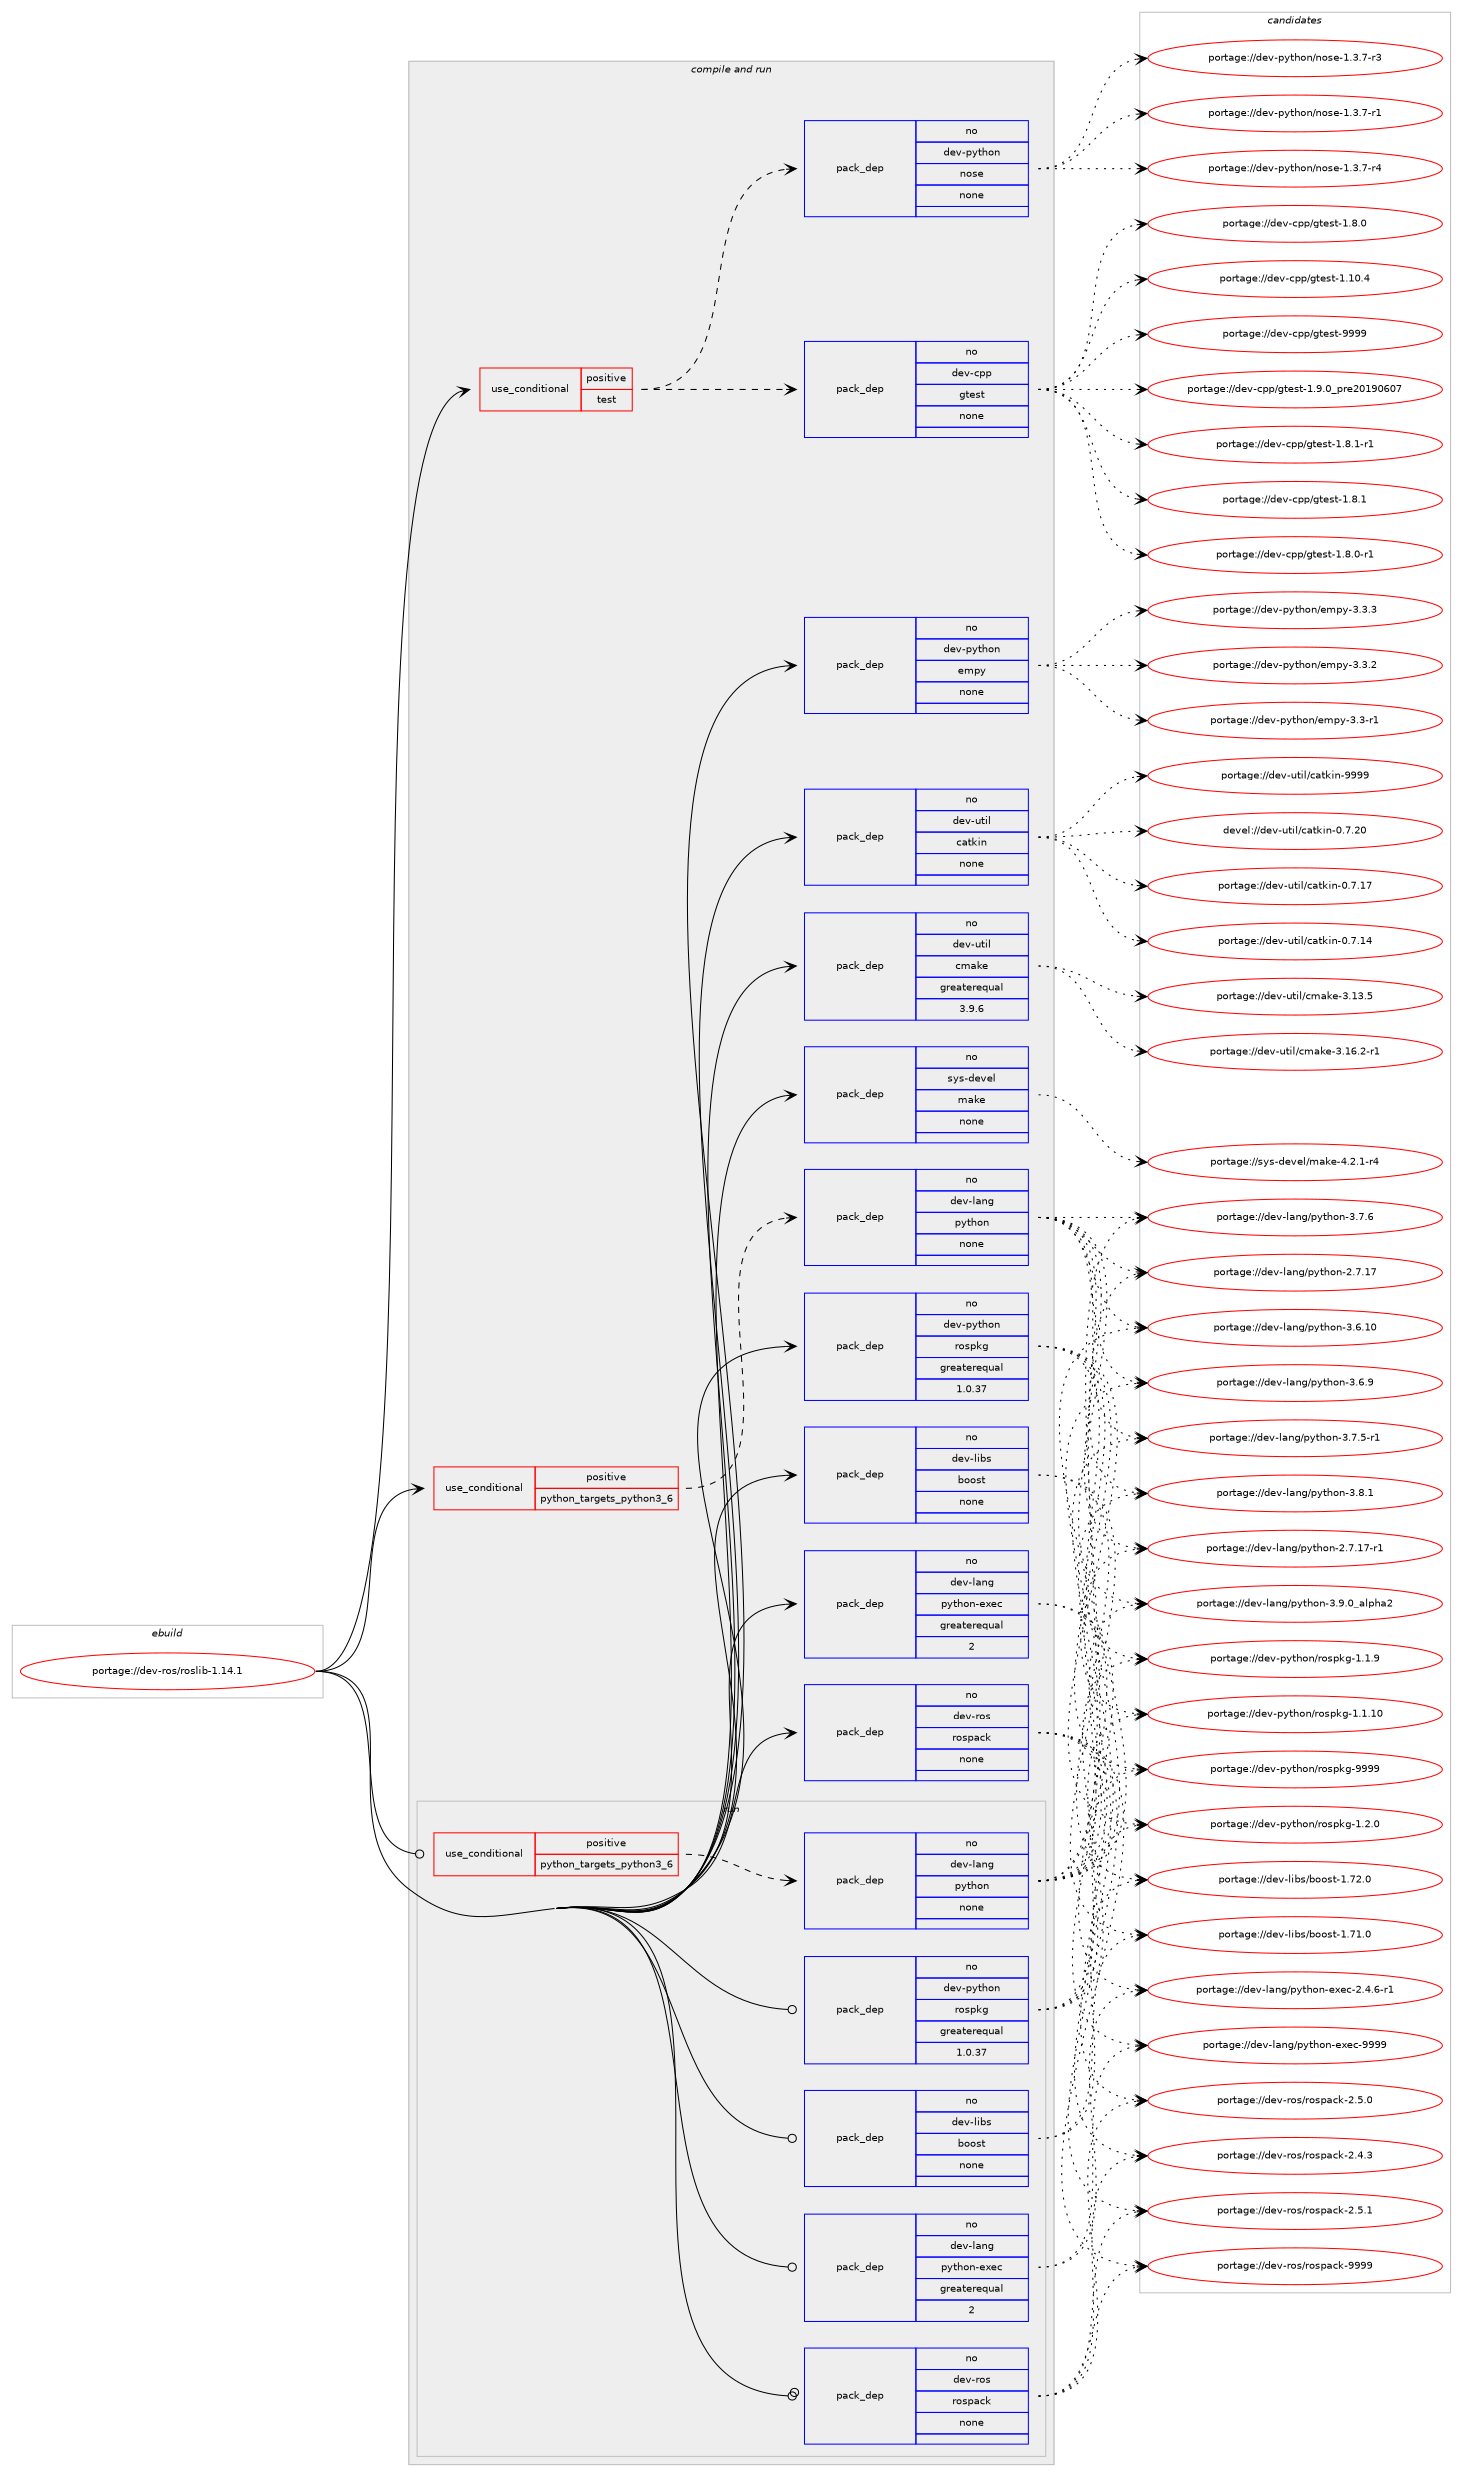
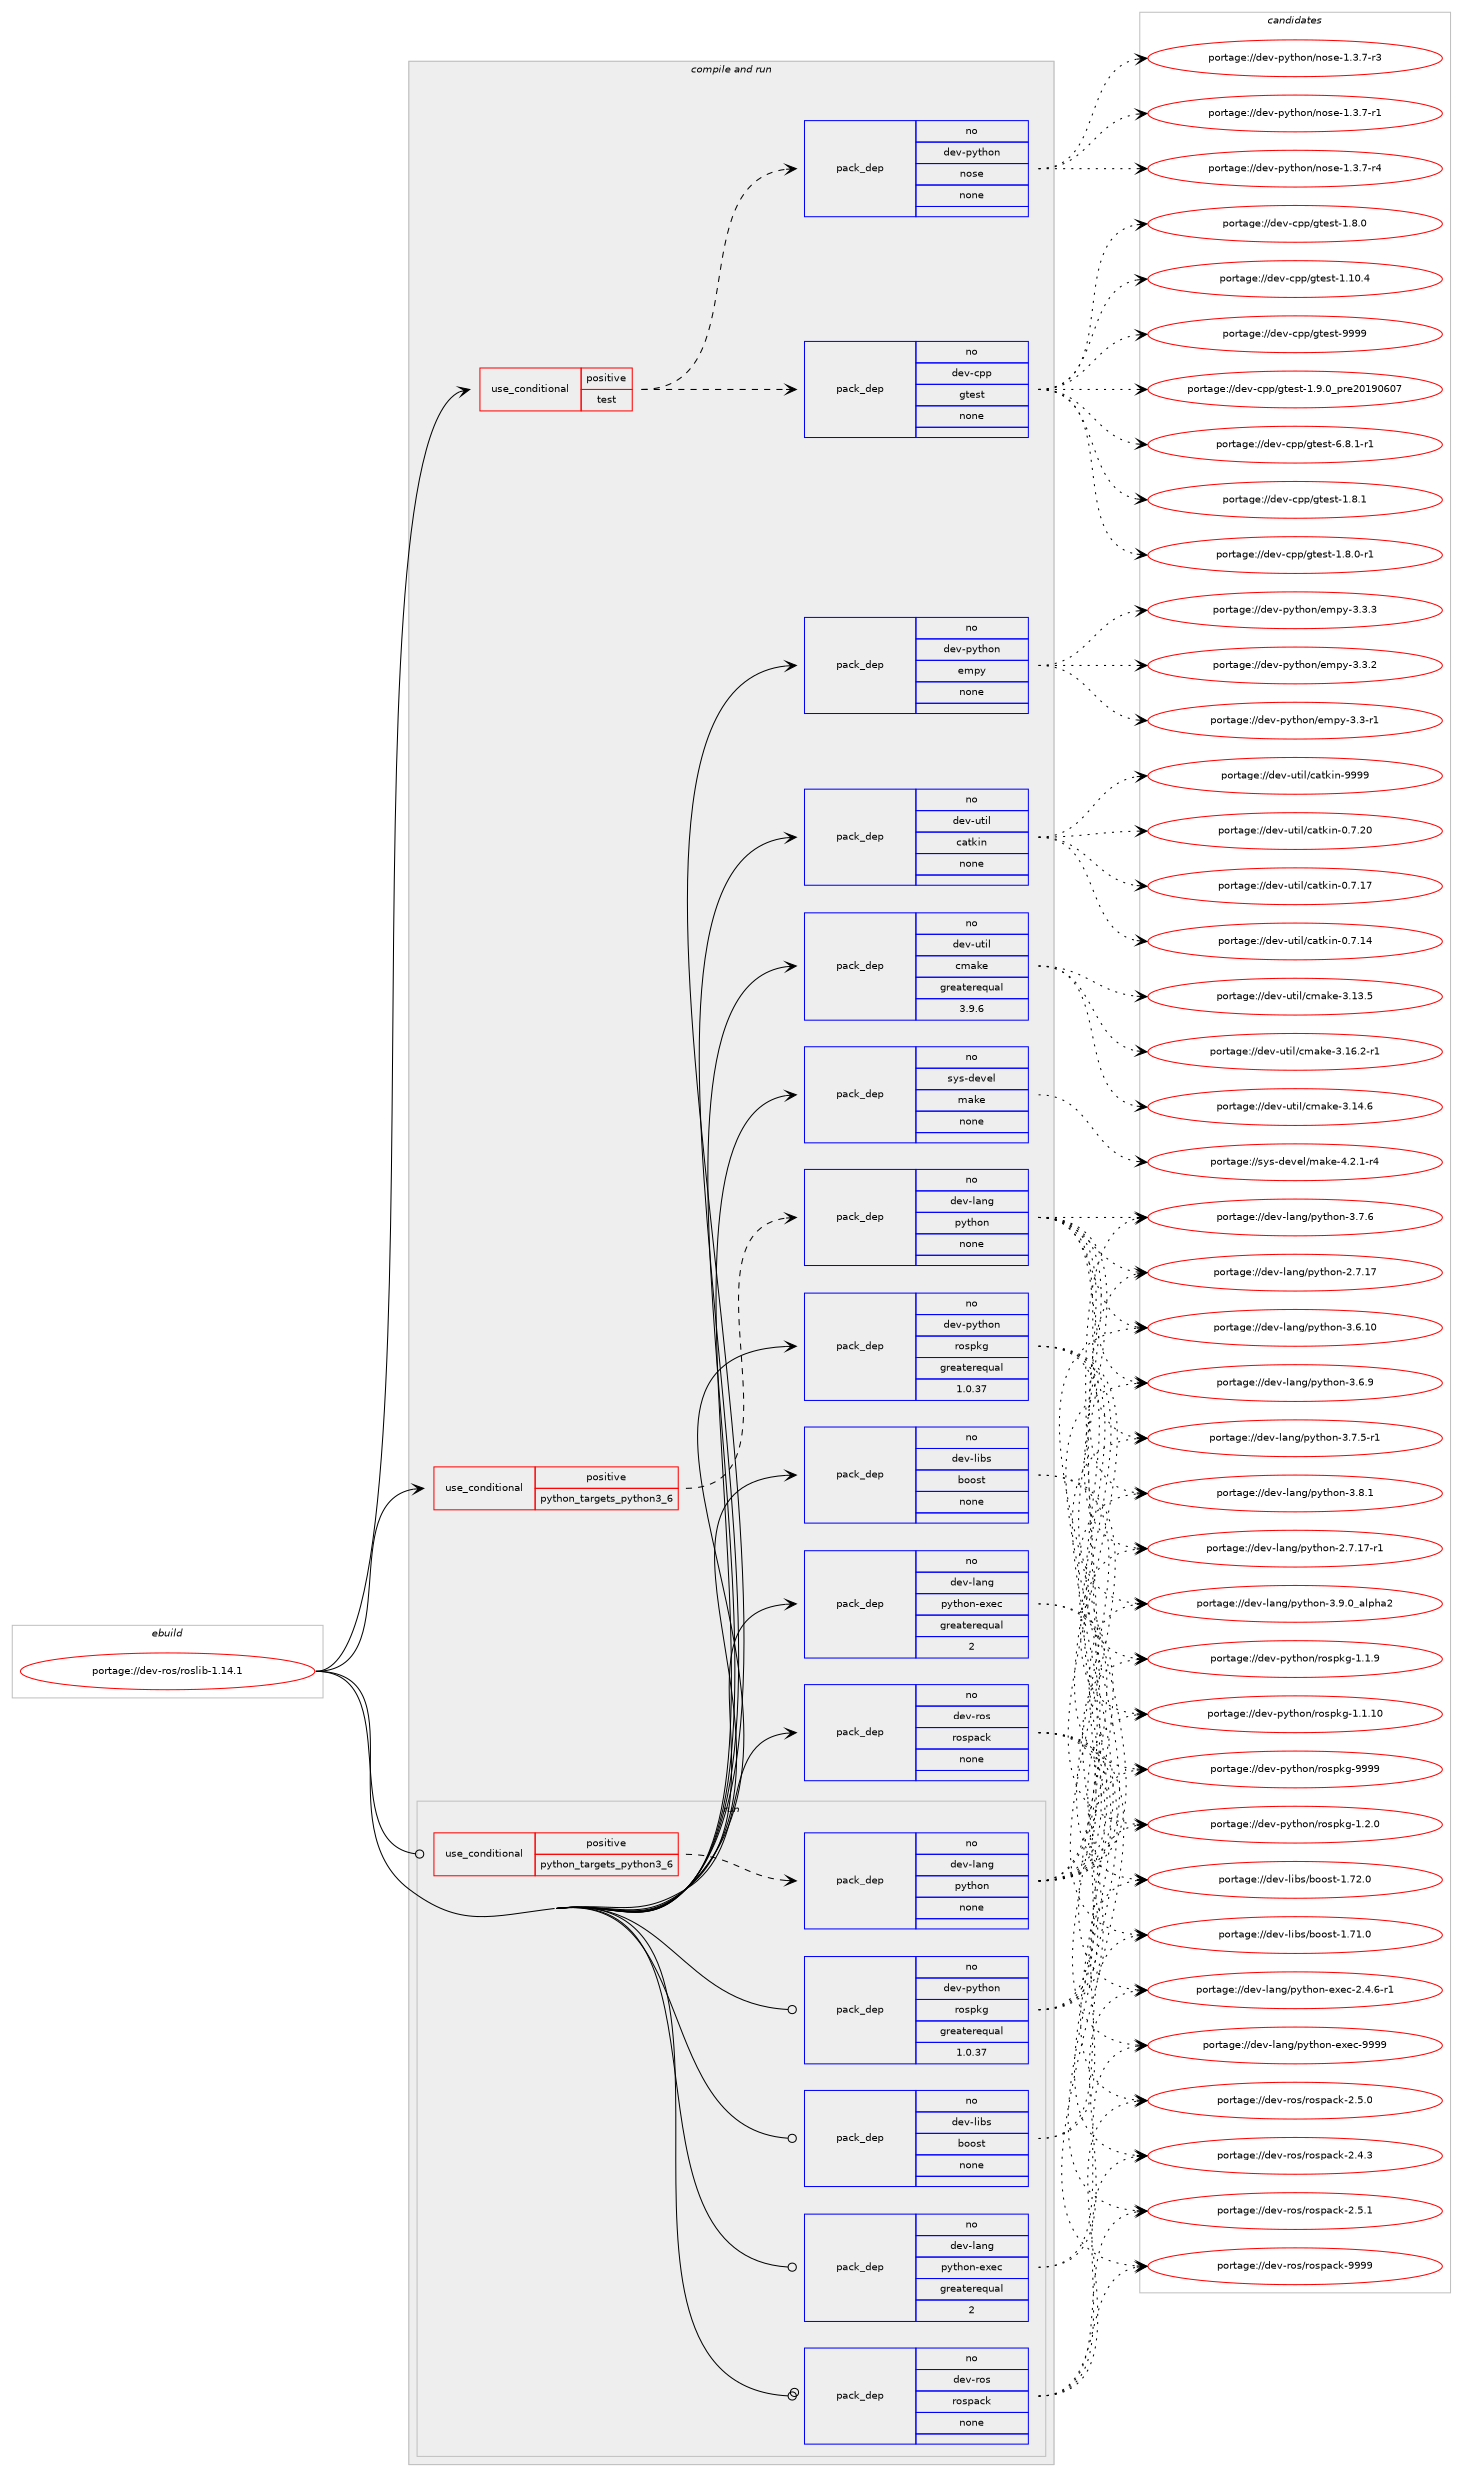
node "portage://dev-cpp/gtest-1.8.1-r1": label "portage://dev-cpp/gtest-1.8.1-r1" -> "portage://dev-cpp/gtest-6.8.1-r1"
node "devel://dev-util/catkin-0.7.20": label "devel://dev-util/catkin-0.7.20" -> "portage://dev-util/catkin-0.7.20"
node "portage://dev-util/cmake-3.14.6": added
